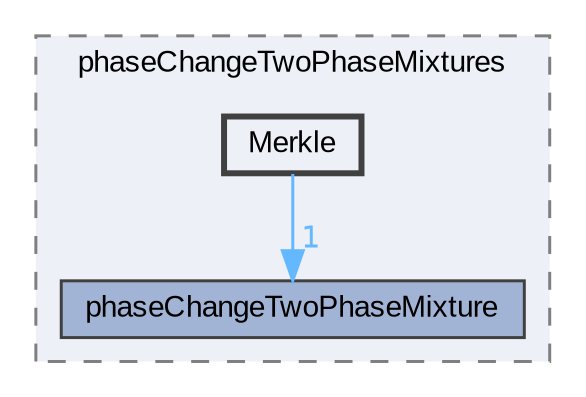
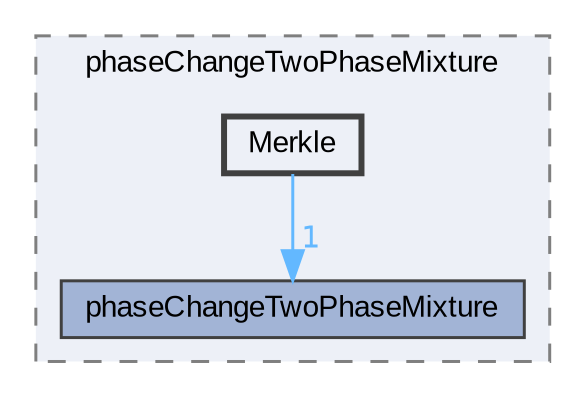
cluster "phaseChangeTwoPhaseMixtures": label "phaseChangeTwoPhaseMixtures" -> "phaseChangeTwoPhaseMixture"
